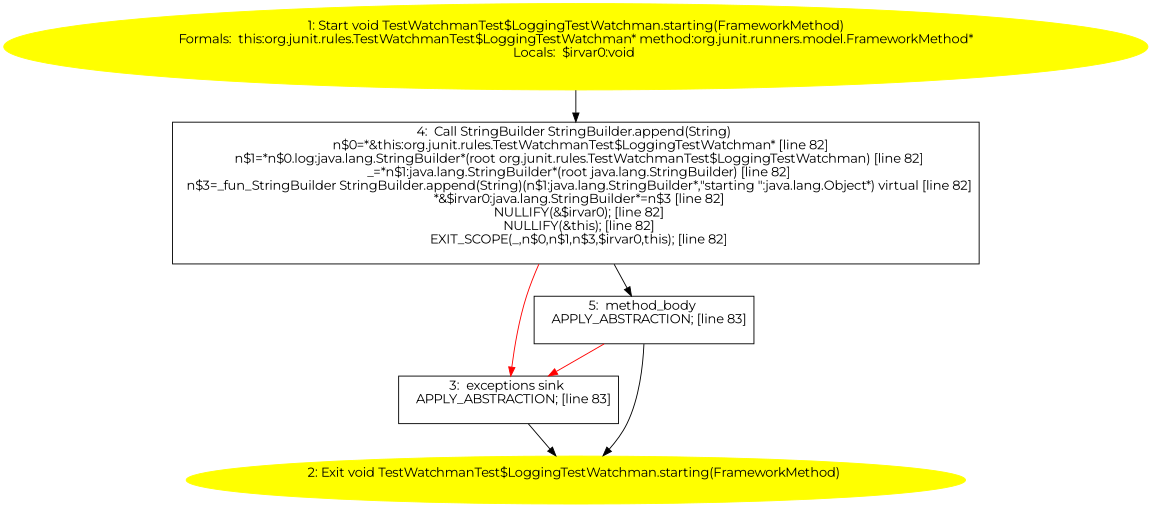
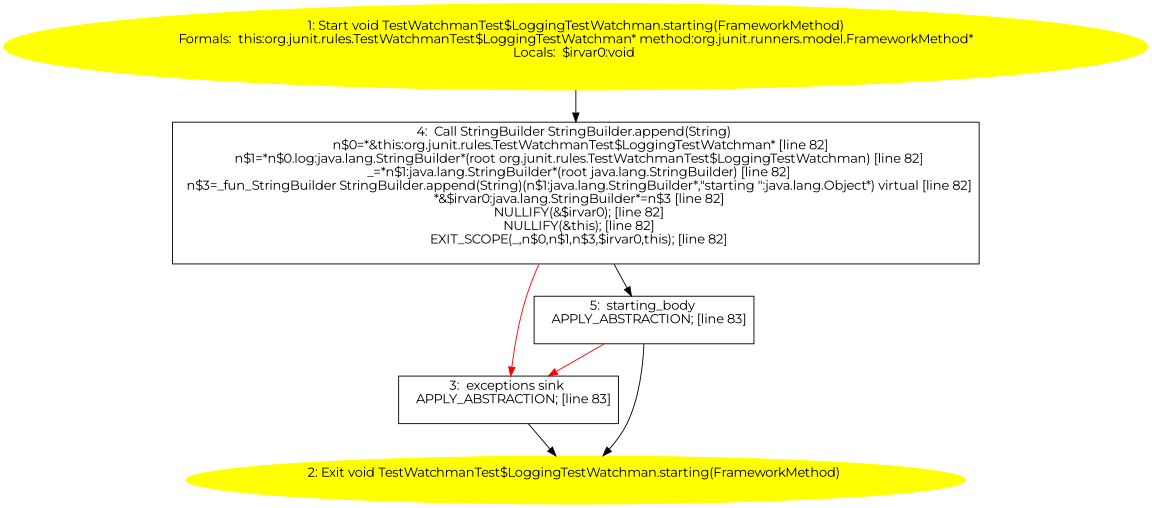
node "5:  method_body APPLY_ABSTRACTION; [line 83]": label "5:  method_body APPLY_ABSTRACTION; [line 83]" -> "5:  starting_body APPLY_ABSTRACTION; [line 83]"
